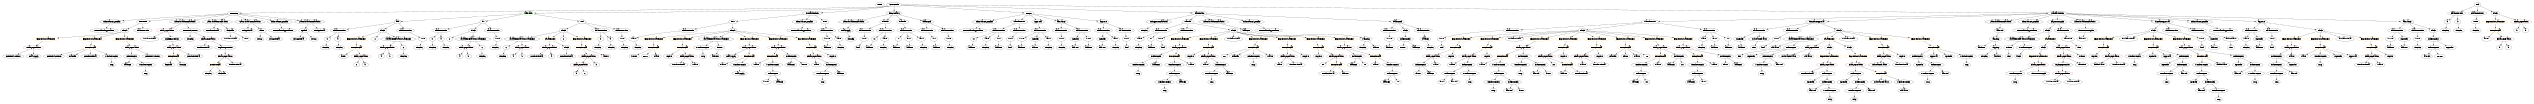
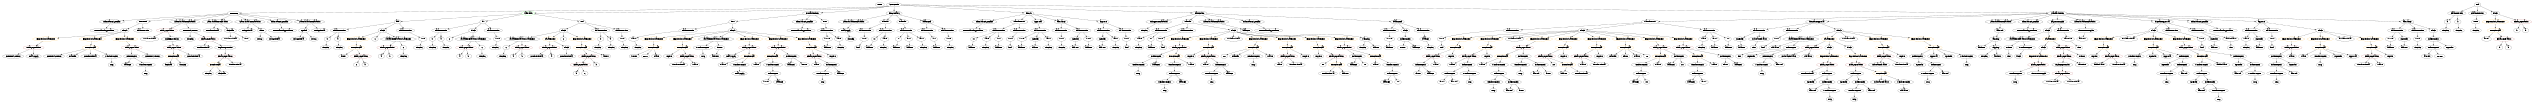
node "ERC20": label "ERC20" -> "ERC40"
